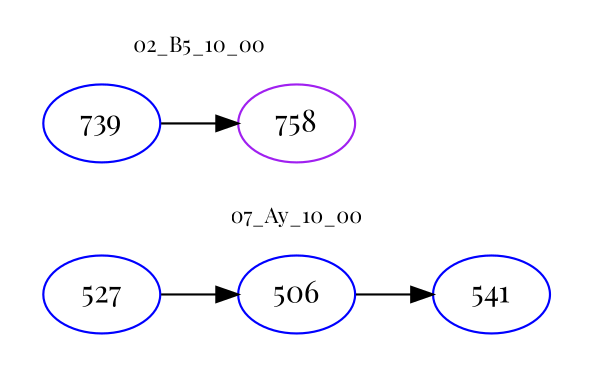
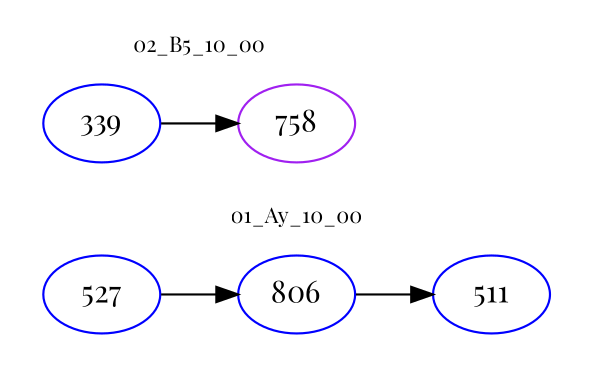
node "739": label "739" -> "339"
cluster "07_Ay_10_00": label "07_Ay_10_00" -> "01_Ay_10_00"
node "506": label "506" -> "806"
node "541": label "541" -> "511"
